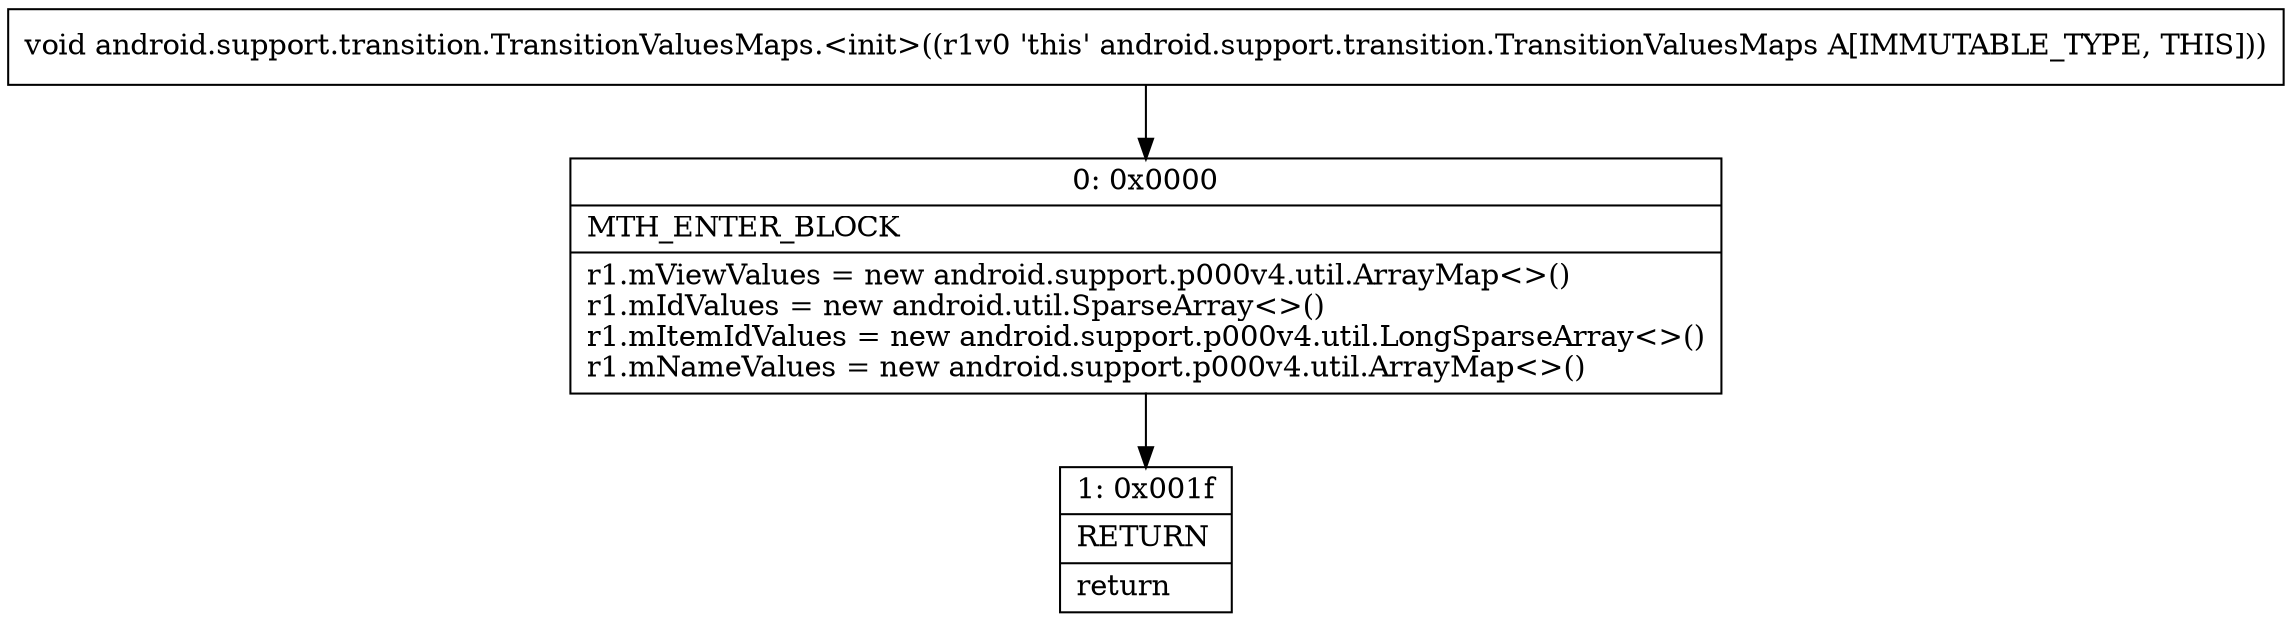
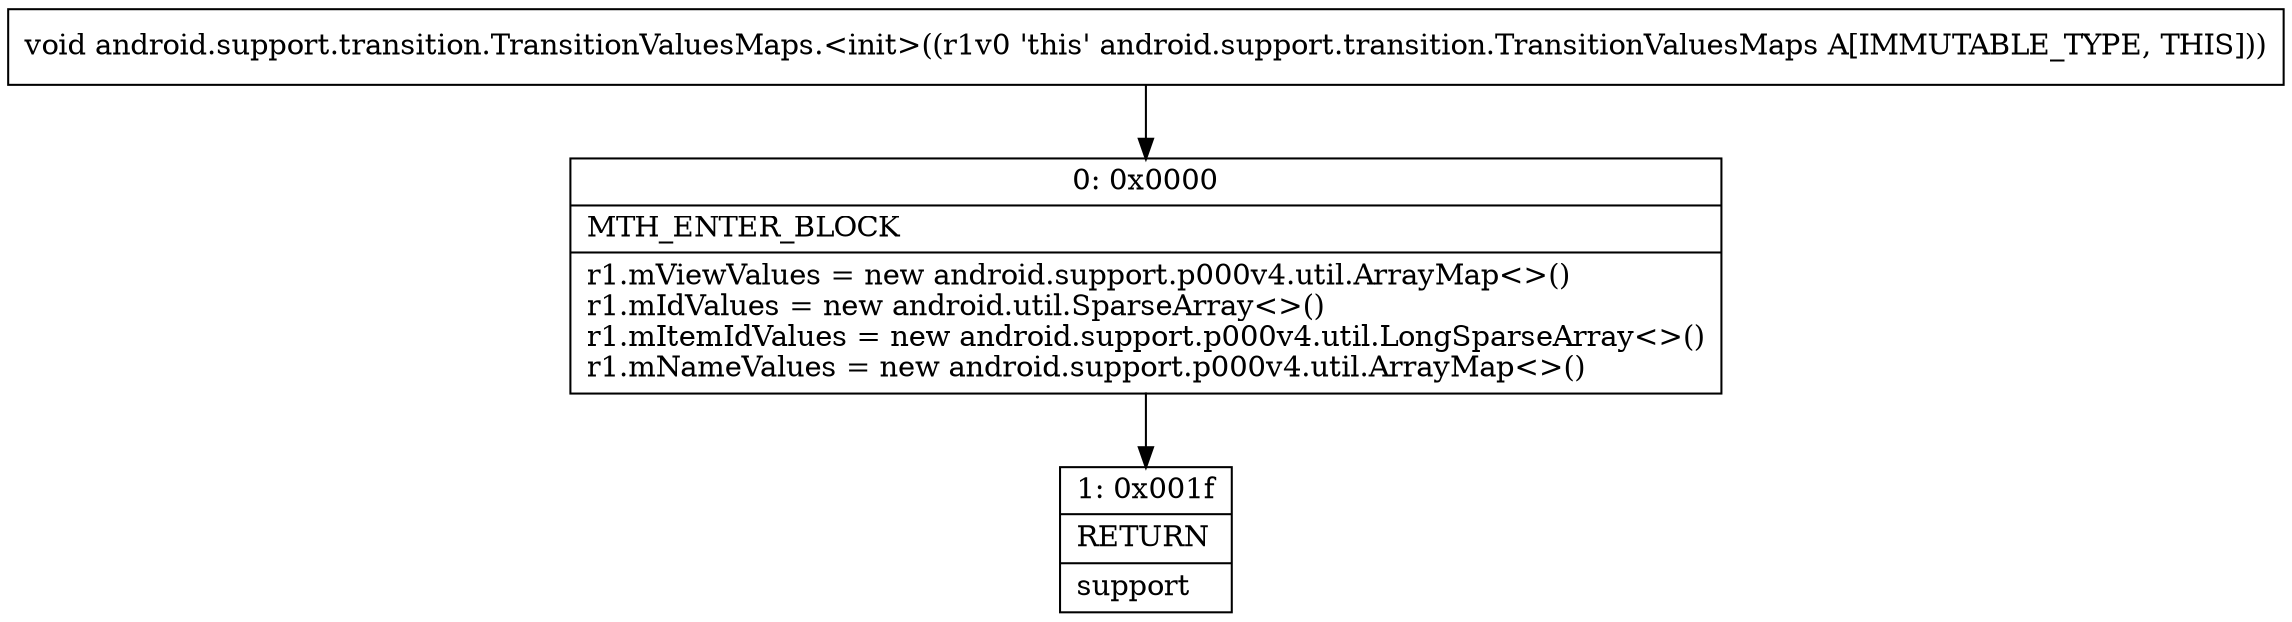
node "1: 0x001f": text "return" -> "support"
